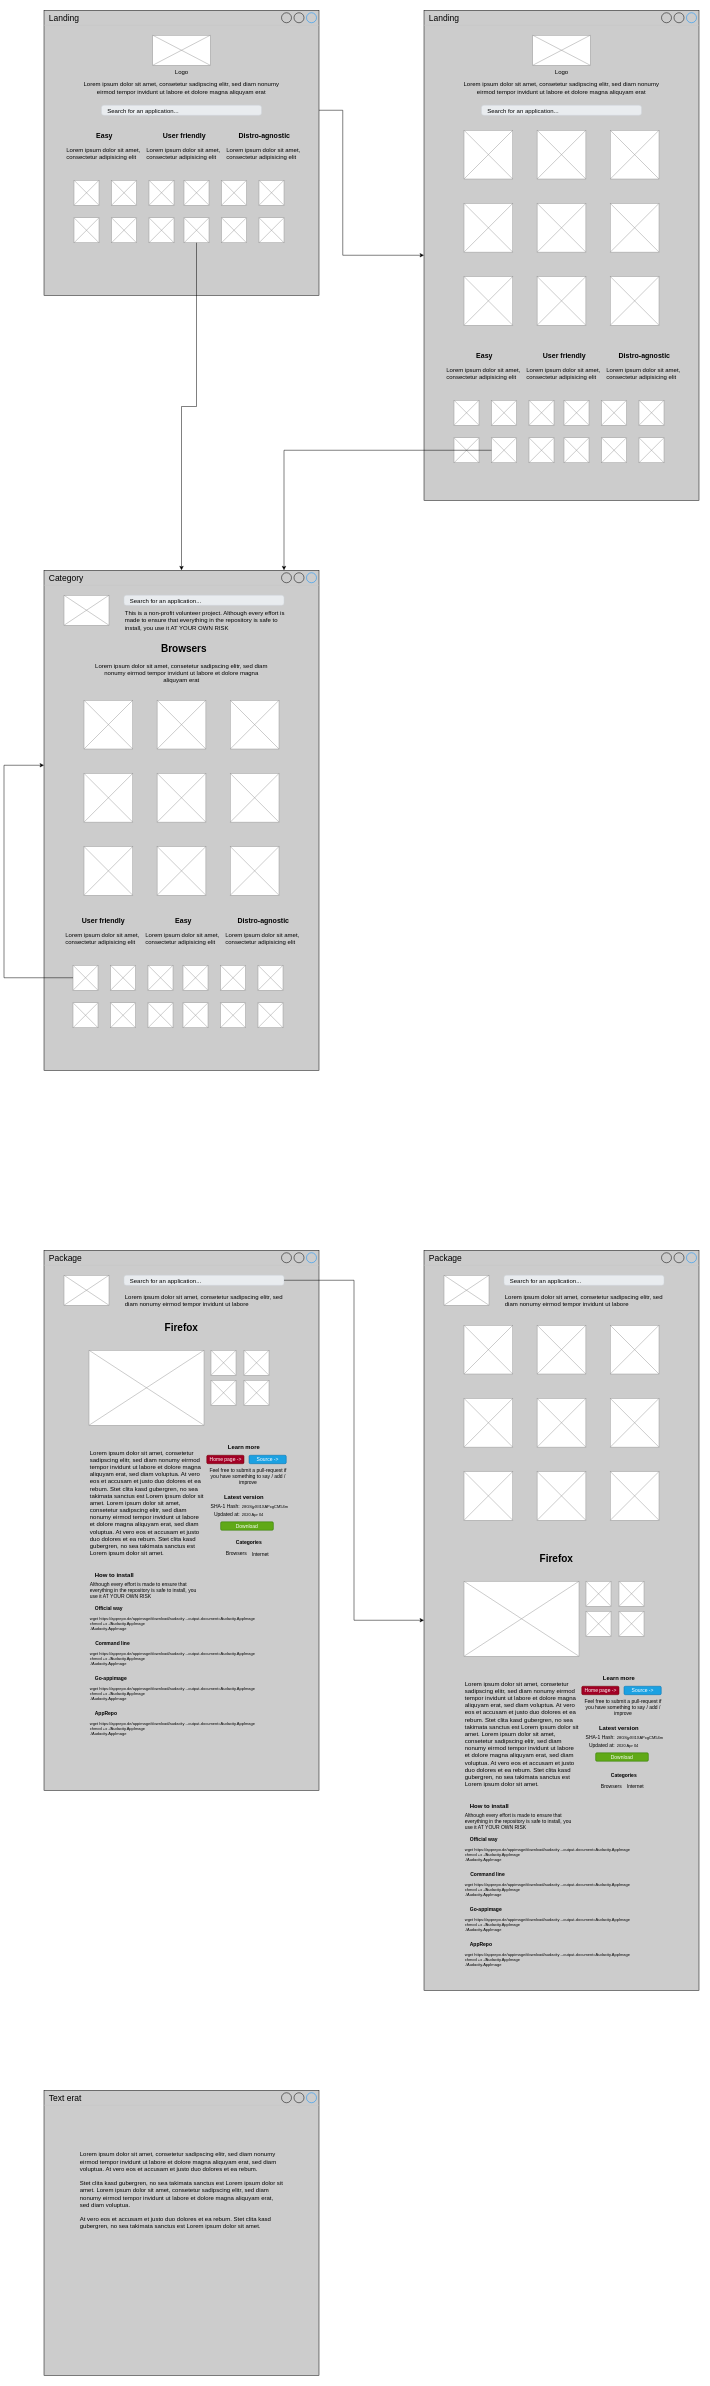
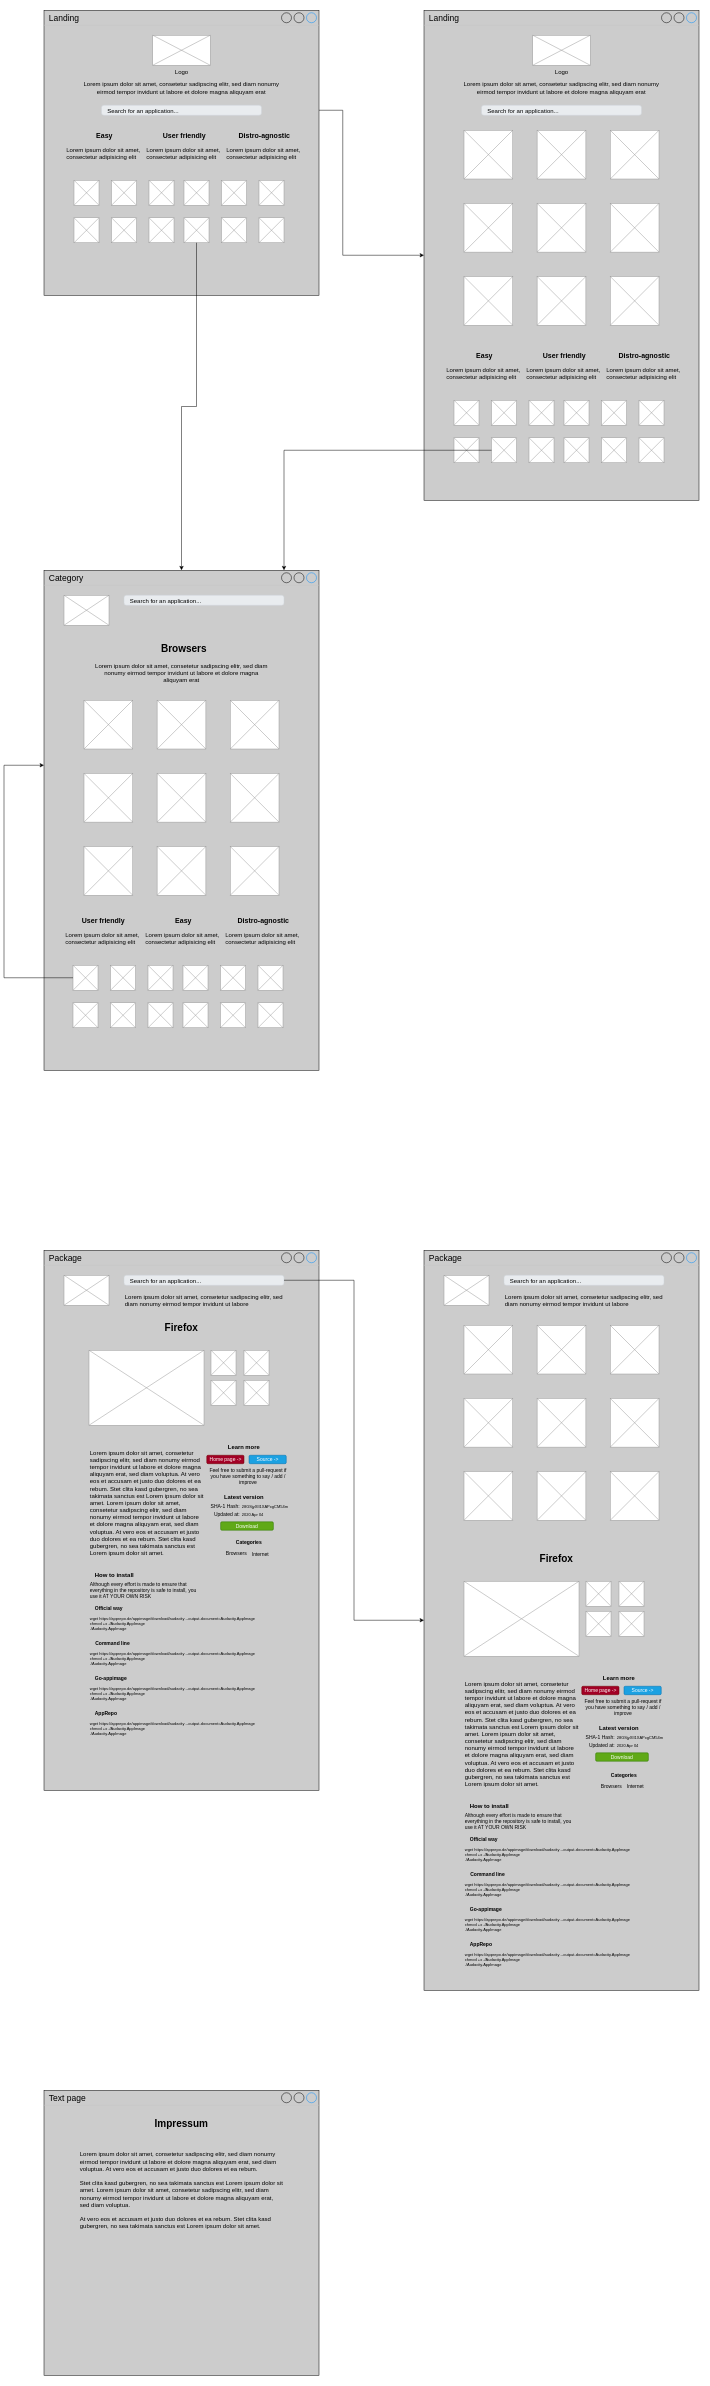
node "This is a non-profit volunteer project. Although every effort is made to ensure that everything in the repository is safe to install, you use it AT YOUR OWN RISK": removed
node "Text erat": label "Text erat" -> "Text page"
node "Impressum": added
